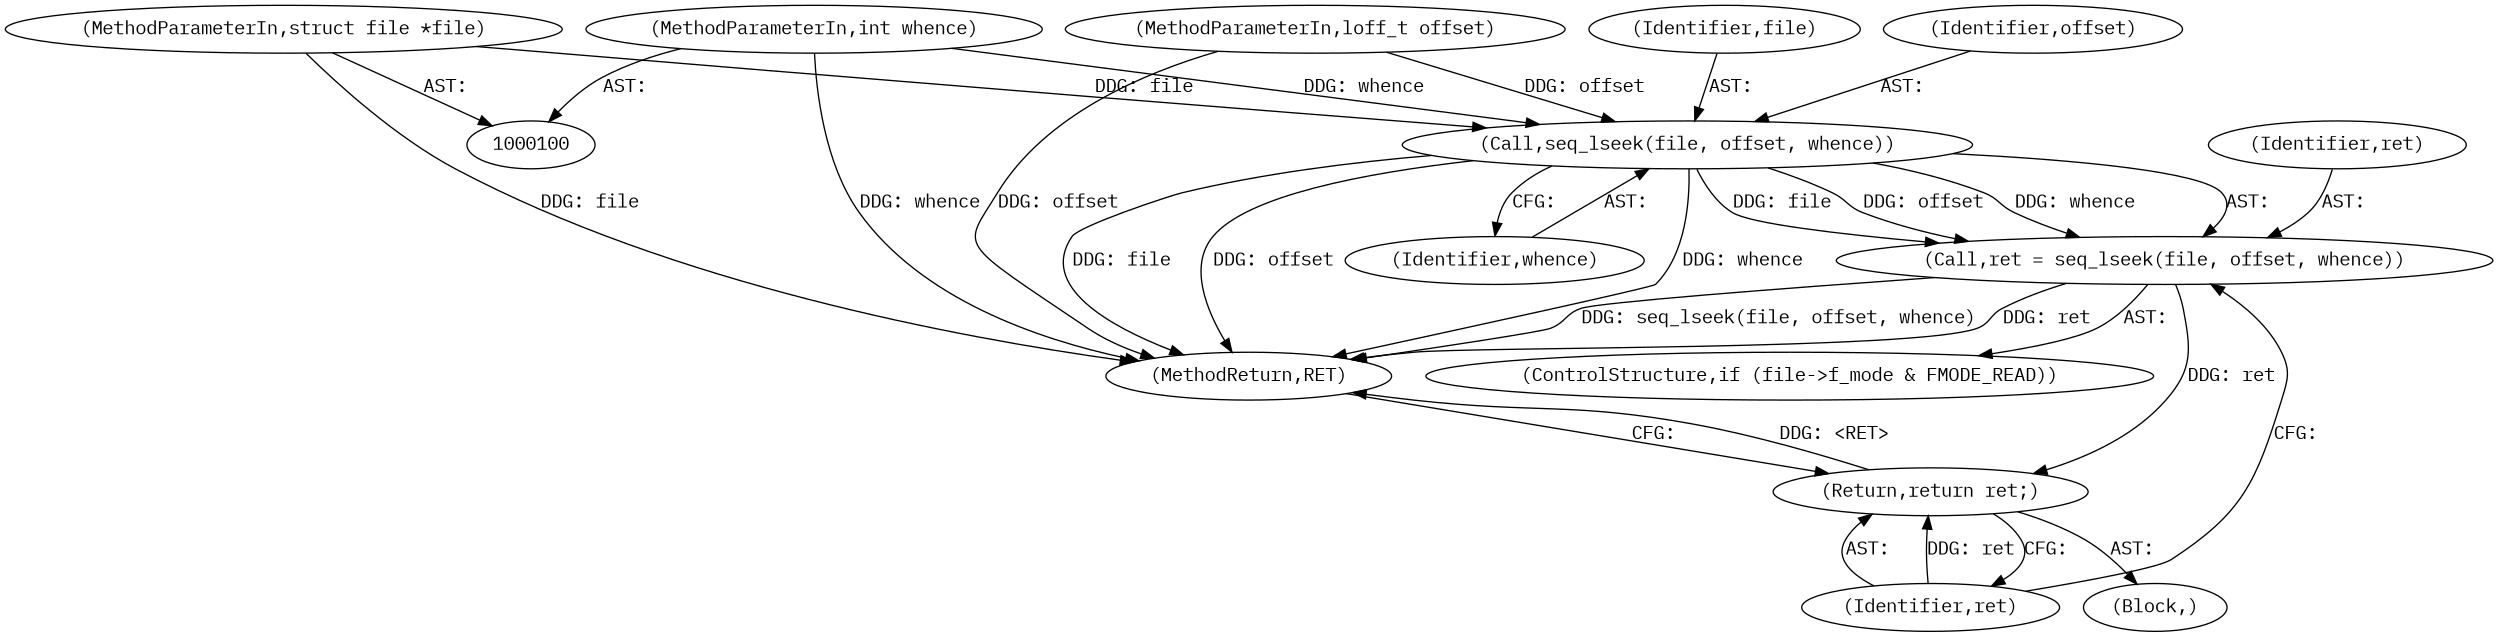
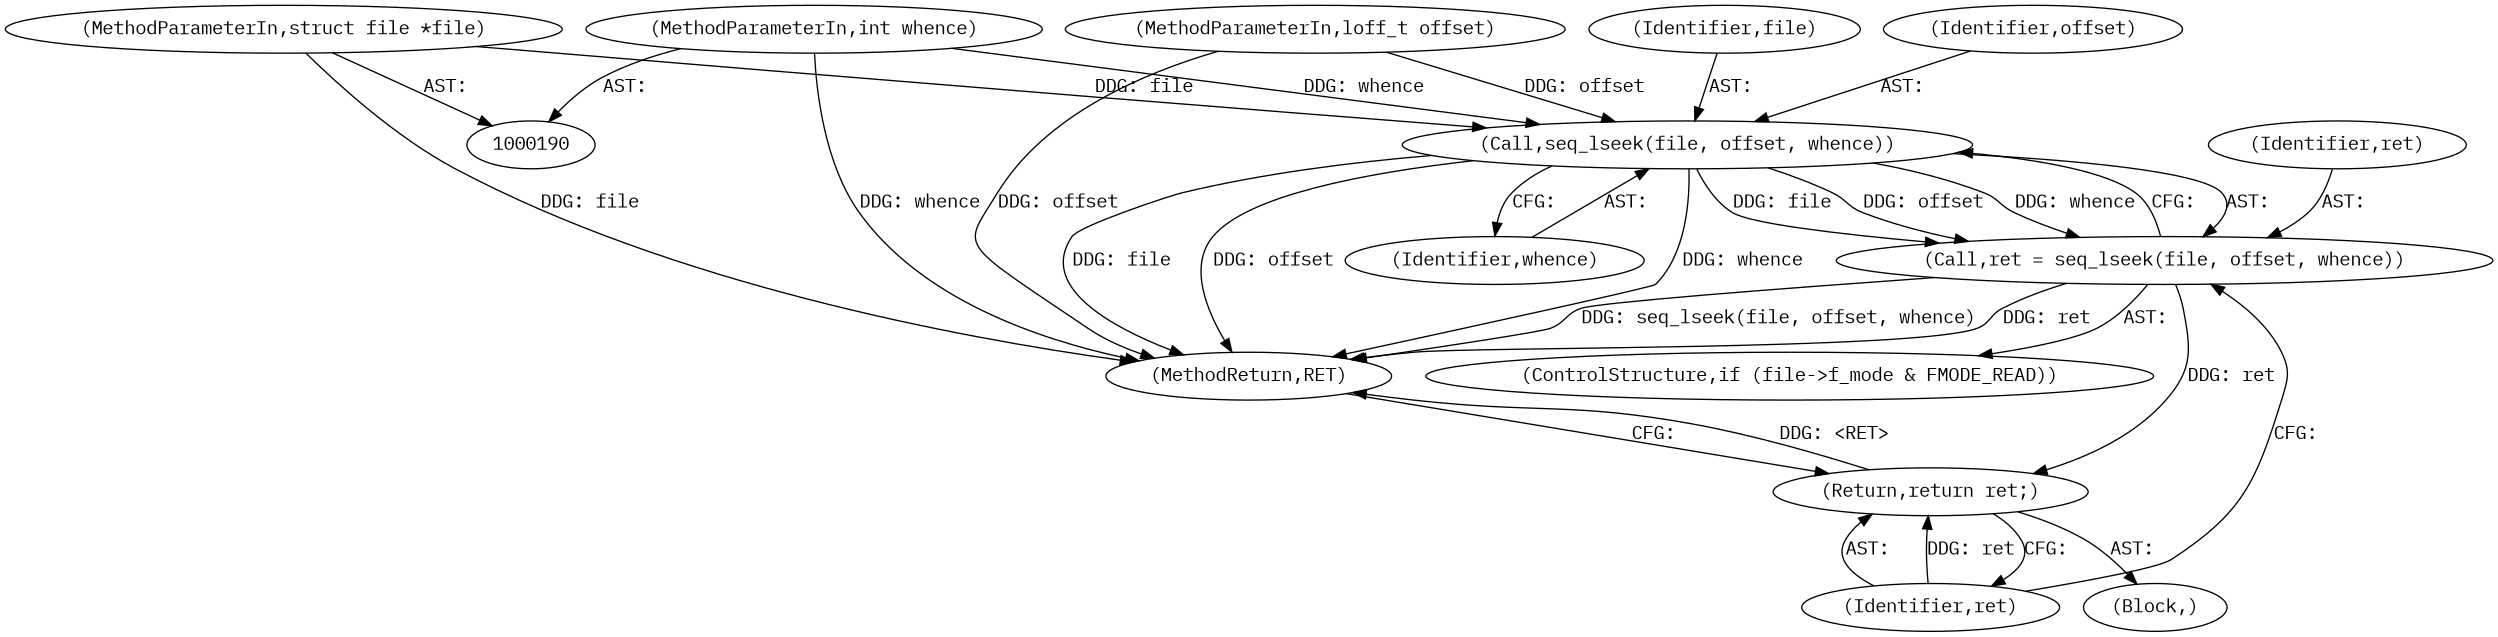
node "1000100": label "1000100" -> "1000190"
edge "(Call,ret = seq_lseek(file, offset, whence))" -> "(Call,seq_lseek(file, offset, whence))": added, label "CFG:"
